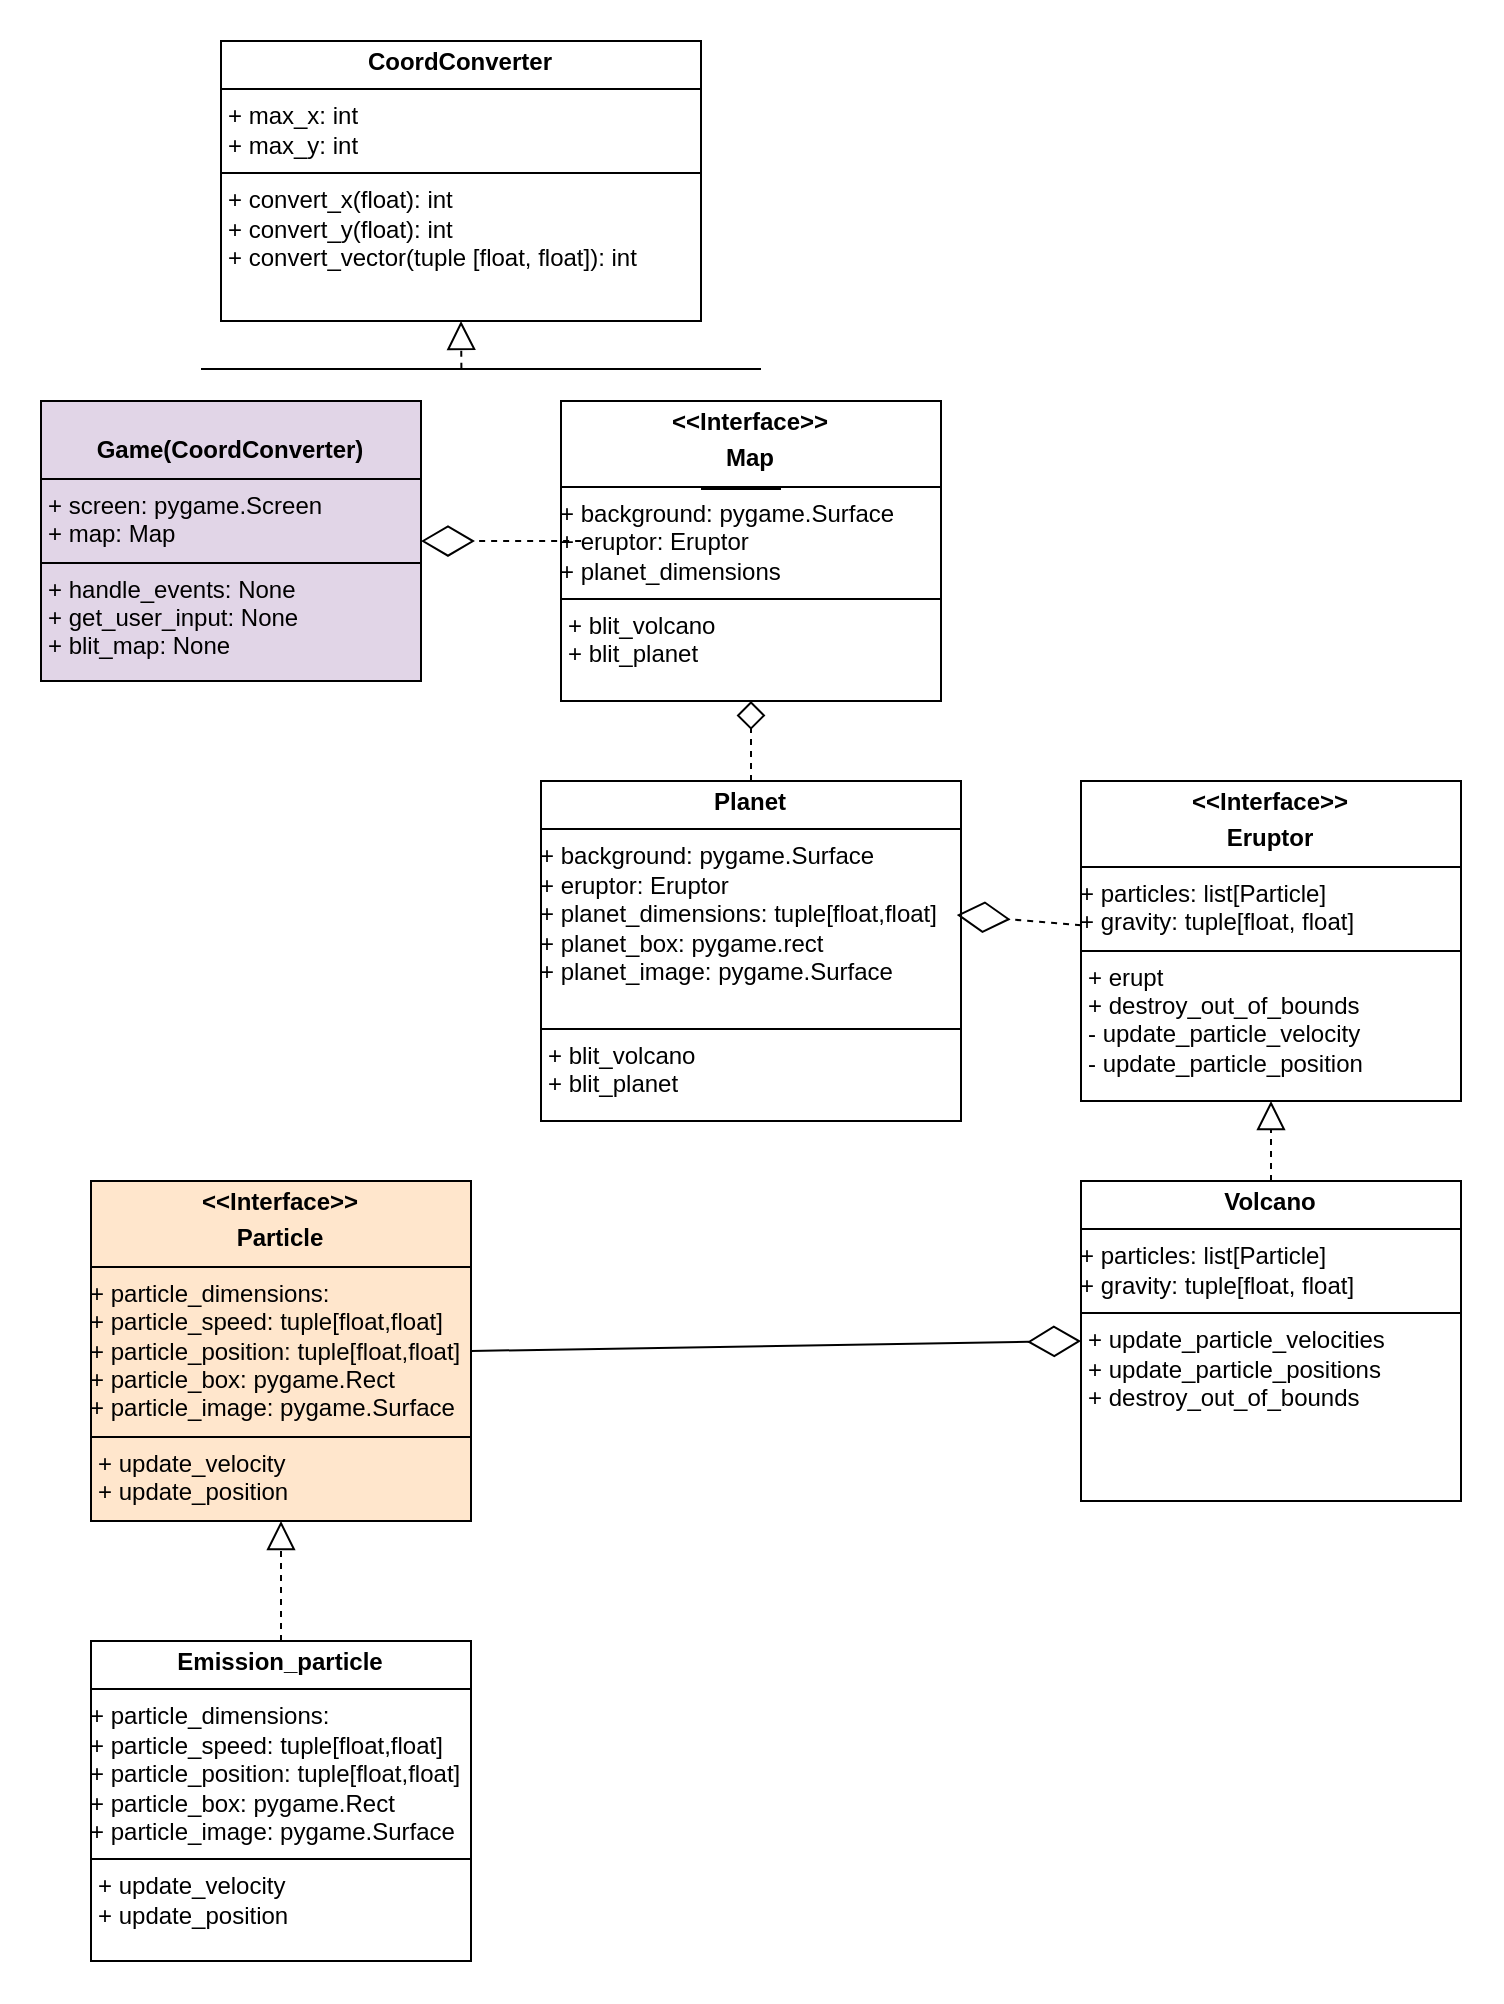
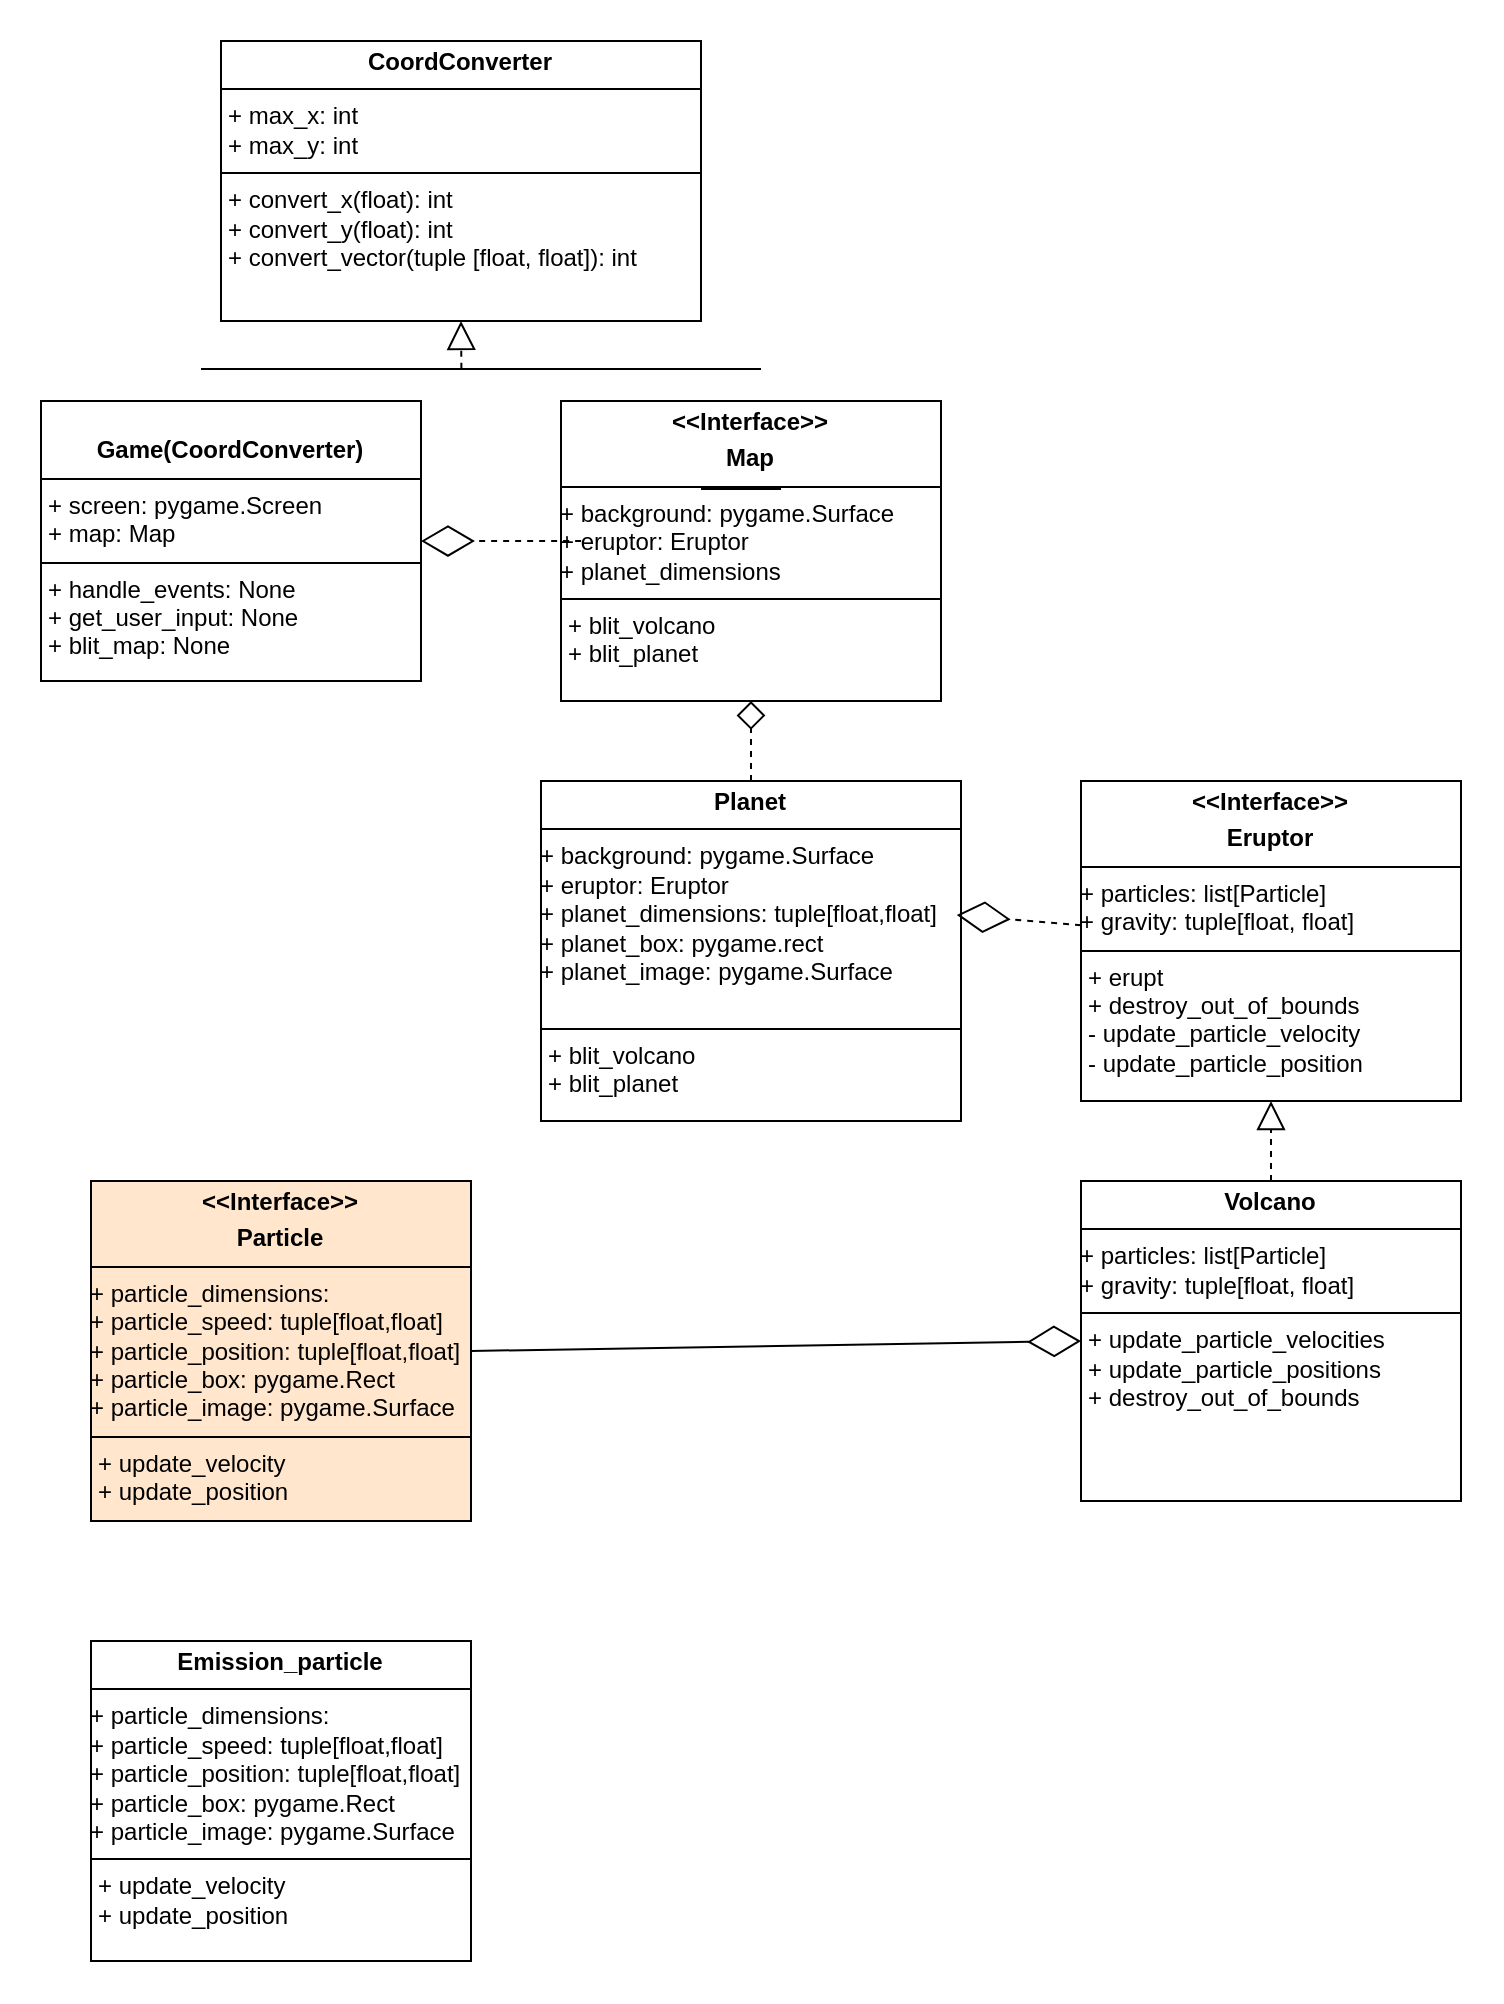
node "Game(CoordConverter) + screen: pygame.Screen + map: Map + handle_events: None + get_user_input: None + blit_map: None": fillcolor #e1d5e7 -> #ffffff
edge "Emission_particle + particle_dimensions: + particle_speed: tuple[float,float] + particle_position: tuple[float,float] + particle_box: pygame.Rect + particle_image: pygame.Surface + update_velocity + update_position" -> "<<Interface>> Particle + particle_dimensions: + particle_speed: tuple[float,float] + particle_position: tuple[float,float] + particle_box: pygame.Rect + particle_image: pygame.Surface + update_velocity + update_position": removed
